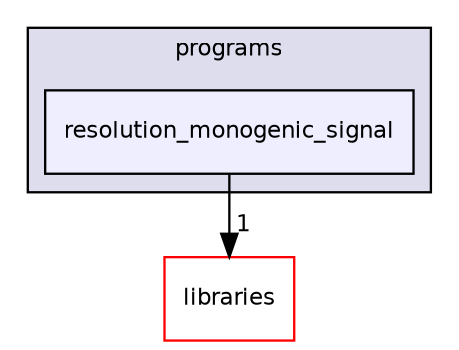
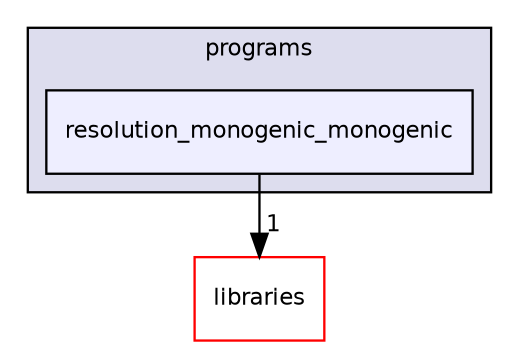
node "resolution_monogenic_signal": label "resolution_monogenic_signal" -> "resolution_monogenic_monogenic"
